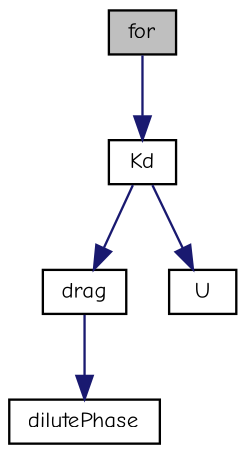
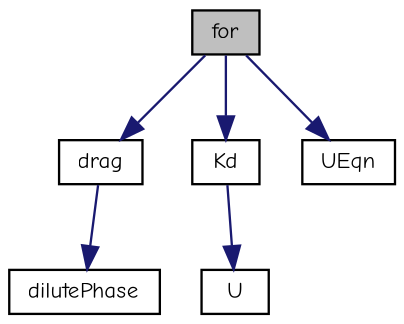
node "UEqn": added
edge "Kd" -> "drag": now "for" -> "drag"
